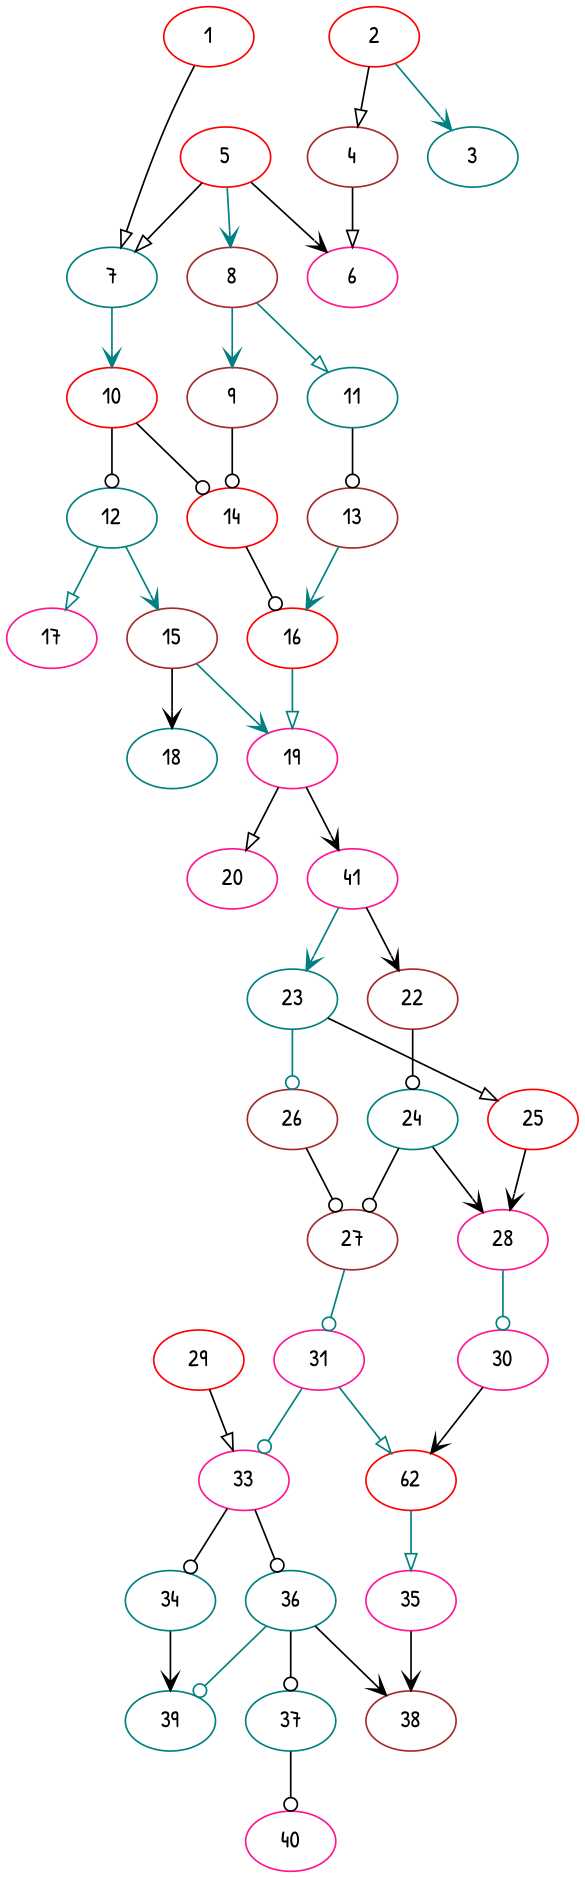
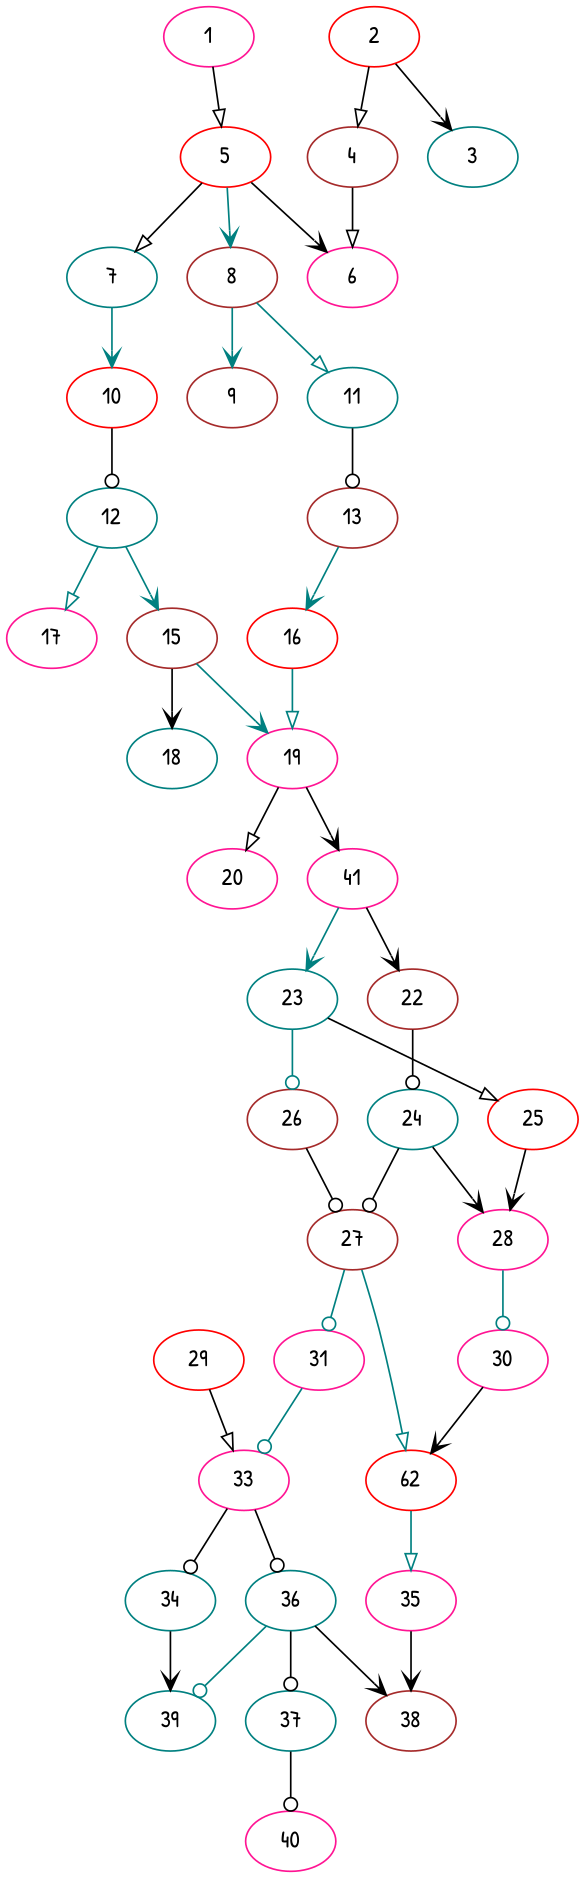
node "1": color red -> deeppink
edge "2" -> "3": color teal -> black
edge "1" -> "7": now "1" -> "5"
node "14": removed
edge "31" -> "62": now "27" -> "62"
